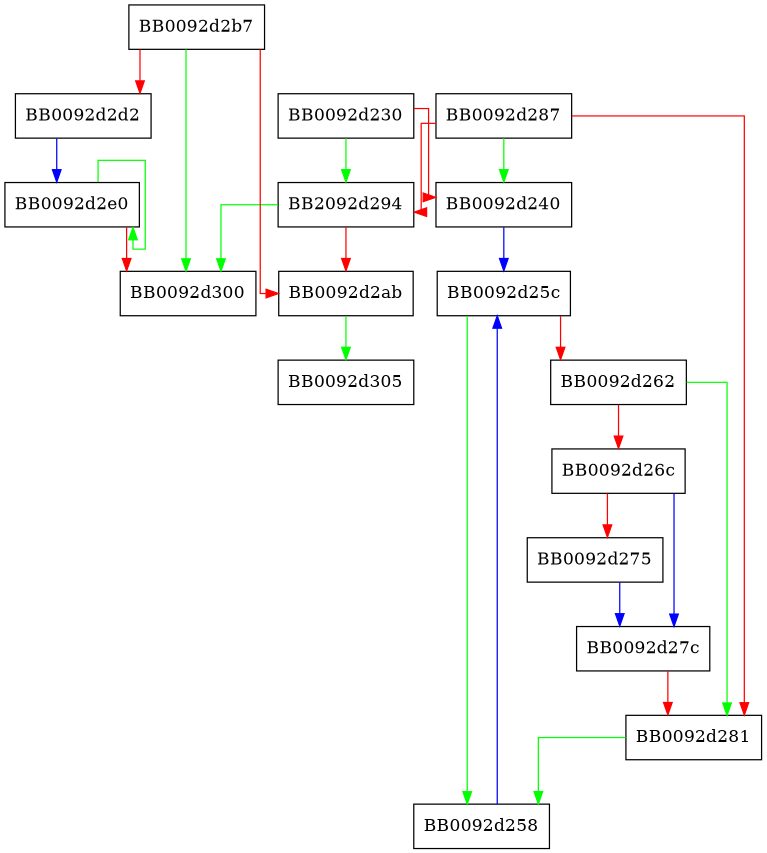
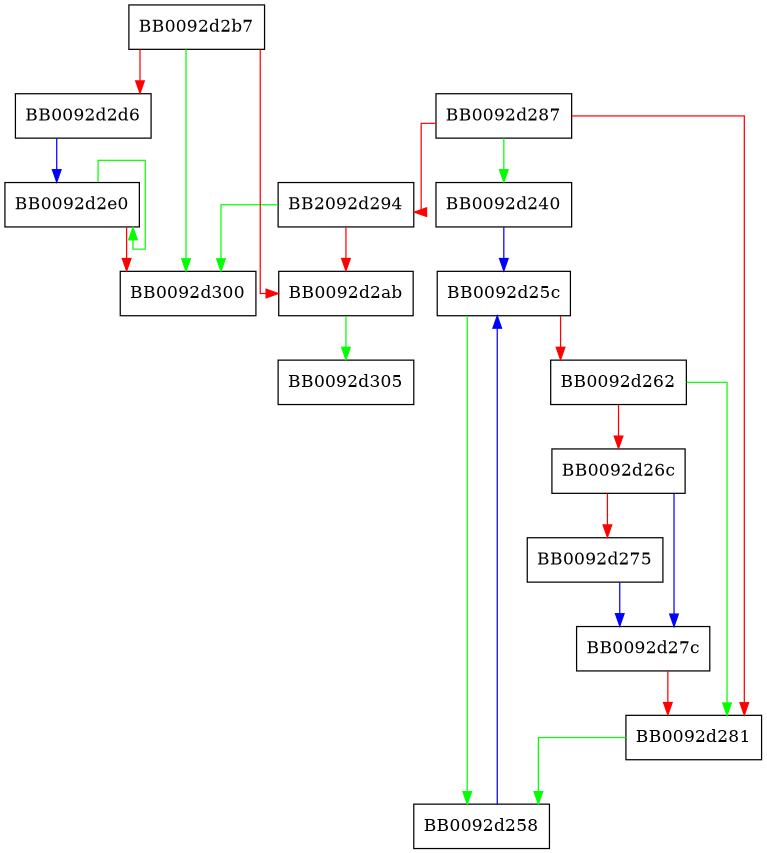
node "BB0092d2d2": label "BB0092d2d2" -> "BB0092d2d6"
node "BB0092d230": removed
